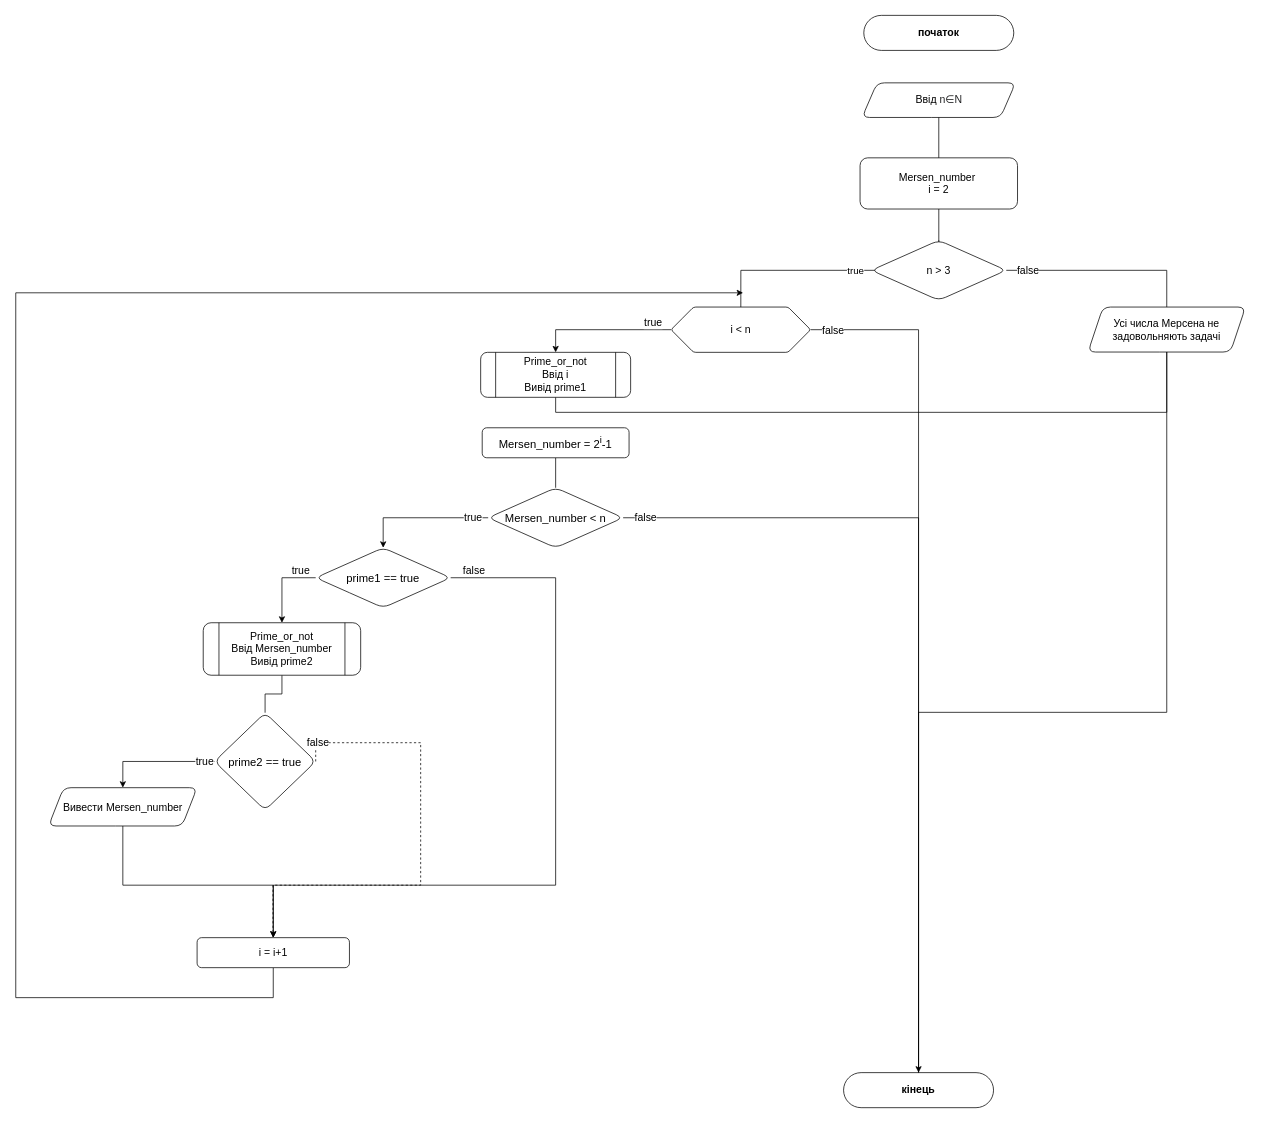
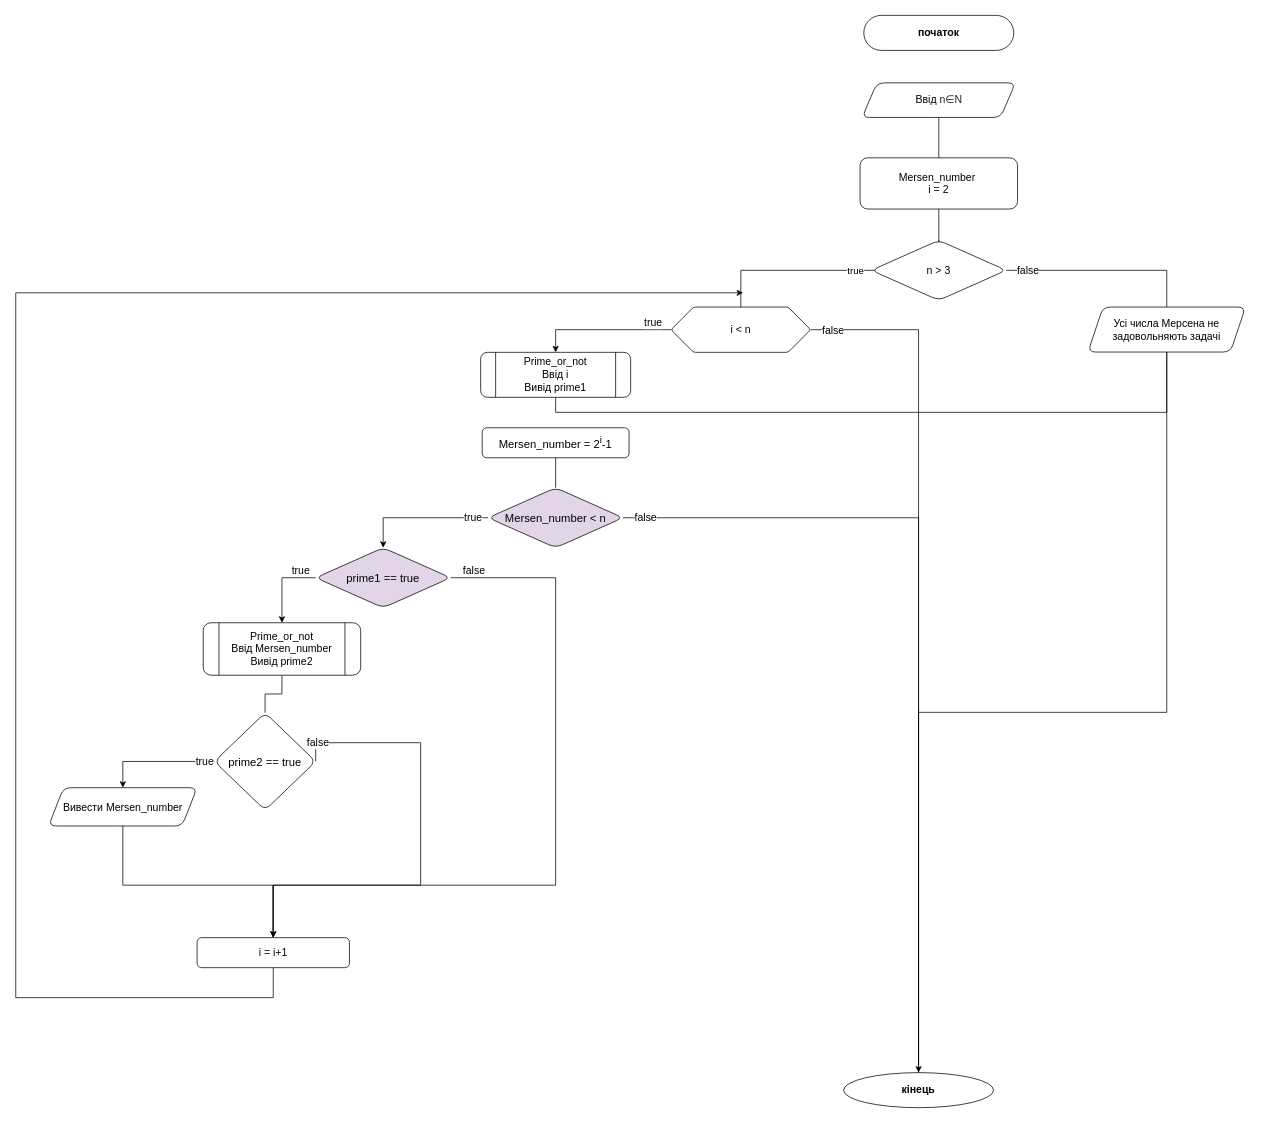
node "Mersen_number < n": fillcolor #ffffff -> #e1d5e7
node "prime1 == true": fillcolor #ffffff -> #e1d5e7
edge "prime2 == true" -- "i = i+1": style dashed -> solid
node "кінець": shape rounded rectangle -> ellipse
